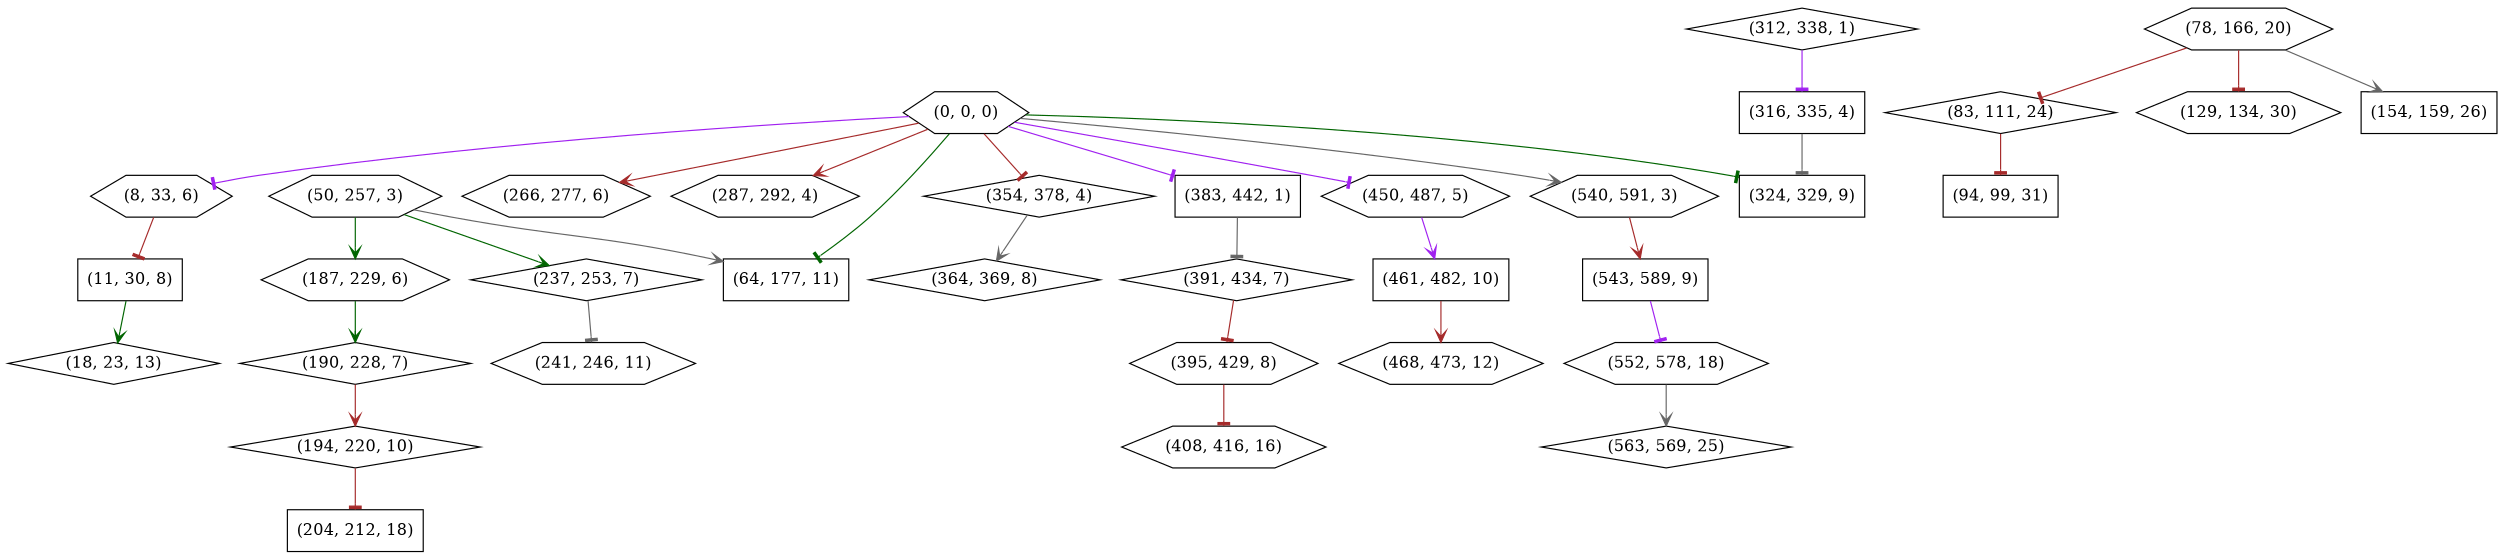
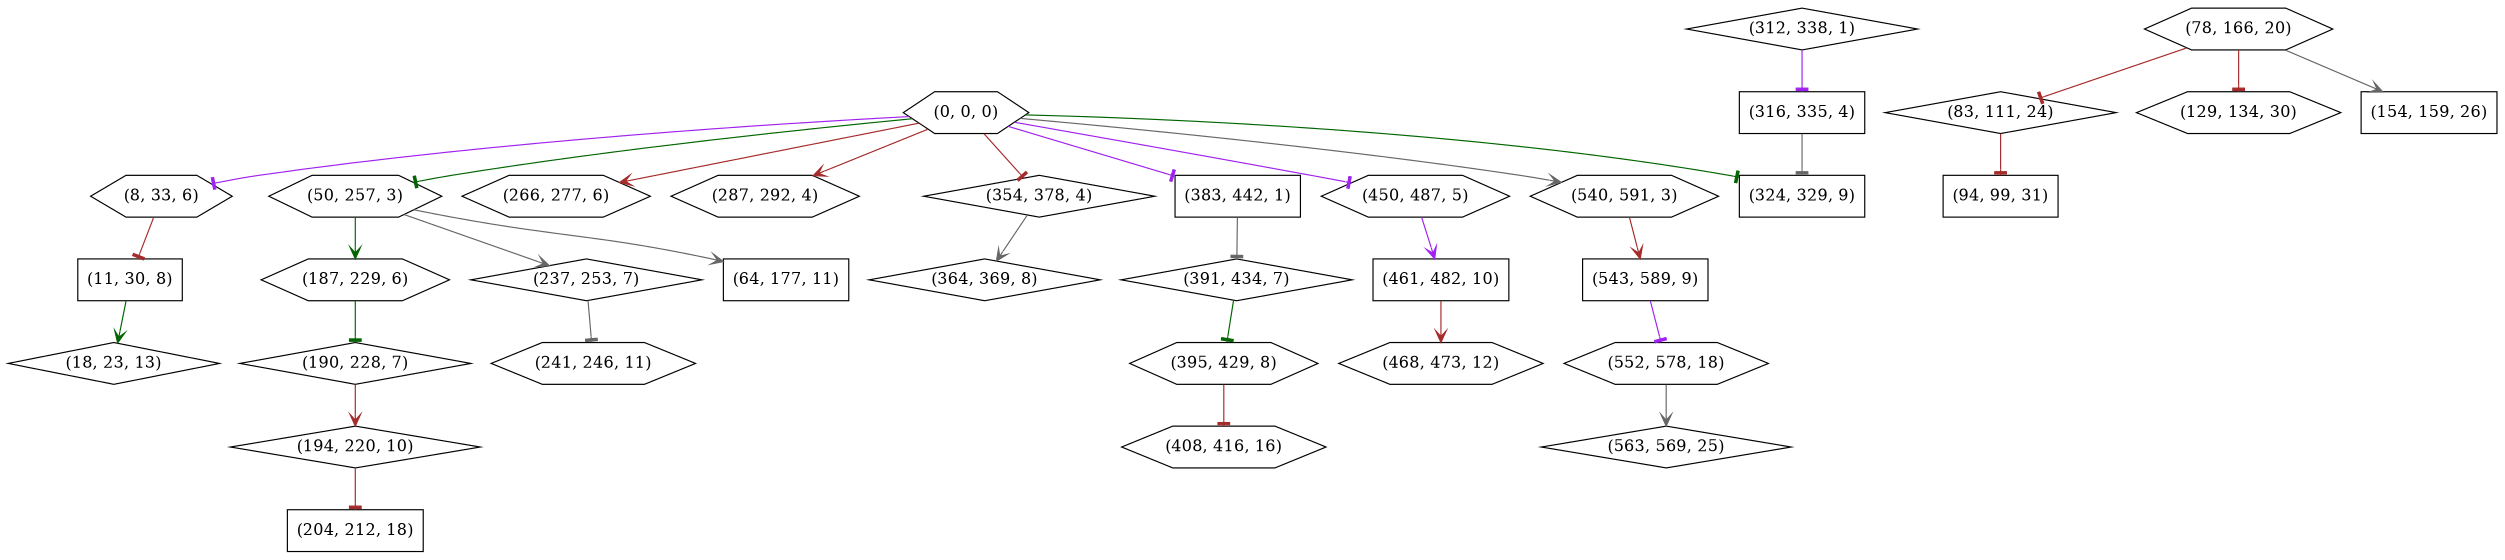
edge "(0, 0, 0)" -> "(64, 177, 11)": now "(0, 0, 0)" -> "(50, 257, 3)"
edge "(50, 257, 3)" -> "(237, 253, 7)": color darkgreen -> gray40
edge "(391, 434, 7)" -> "(395, 429, 8)": color brown -> darkgreen
edge "(187, 229, 6)" -> "(190, 228, 7)": arrowhead vee -> tee
